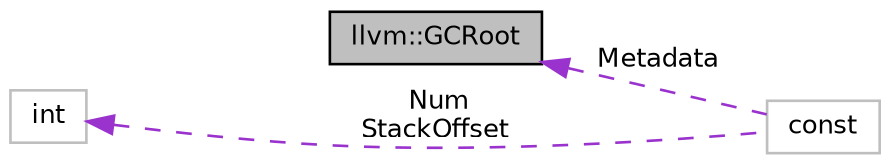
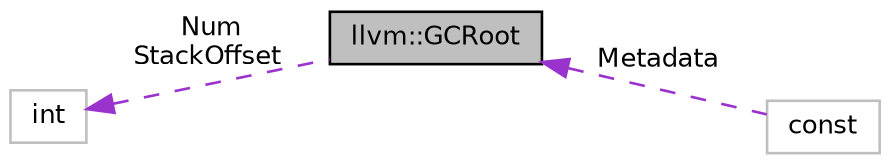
edge "const" -> "int": now "llvm::GCRoot" -> "int"
